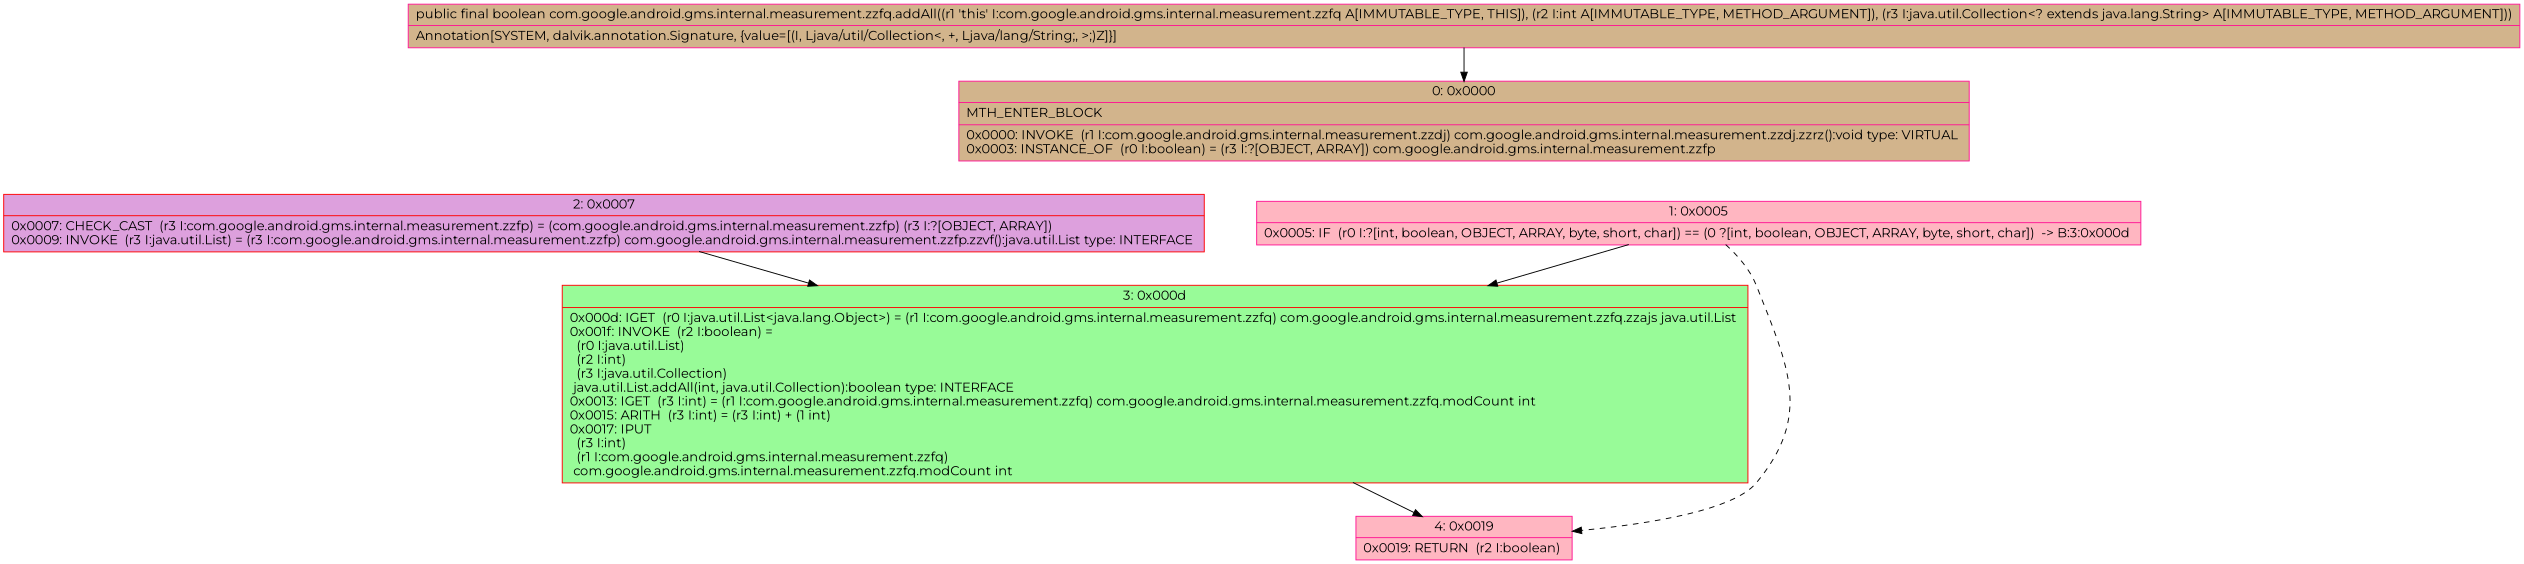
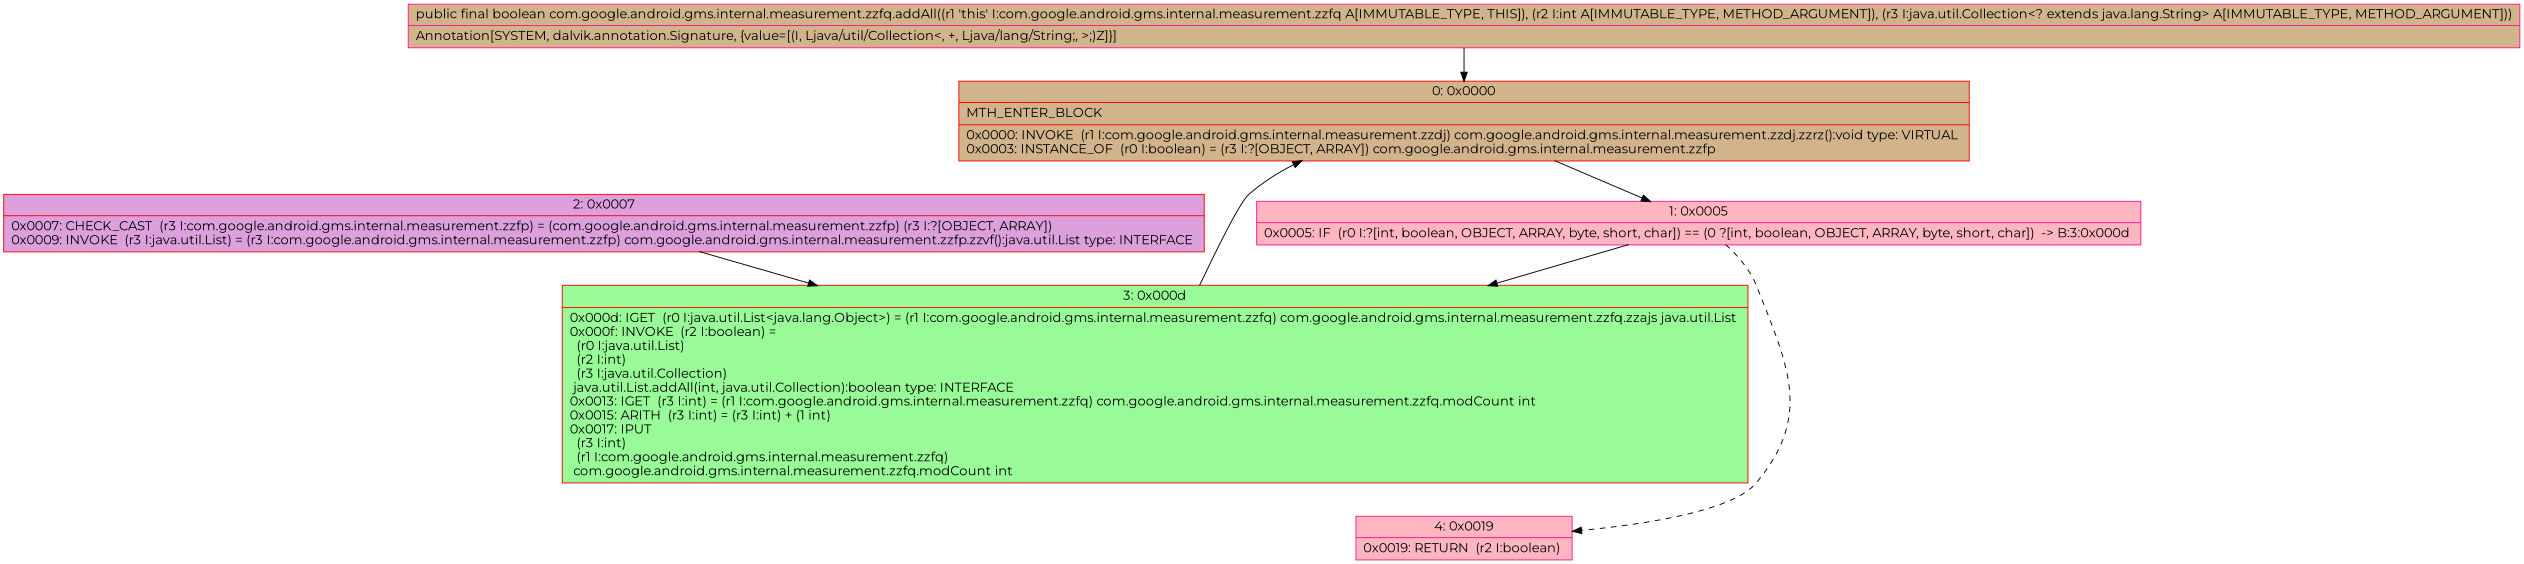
node "0: 0x0000": color deeppink -> red
edge "0: 0x0000" -> "1: 0x0005": added
node "3: 0x000d": text "0x001f: INVOKE  (r2 I:boolean) =" -> "0x000f: INVOKE  (r2 I:boolean) ="
edge "3: 0x000d" -> "4: 0x0019": now "3: 0x000d" -> "0: 0x0000"
